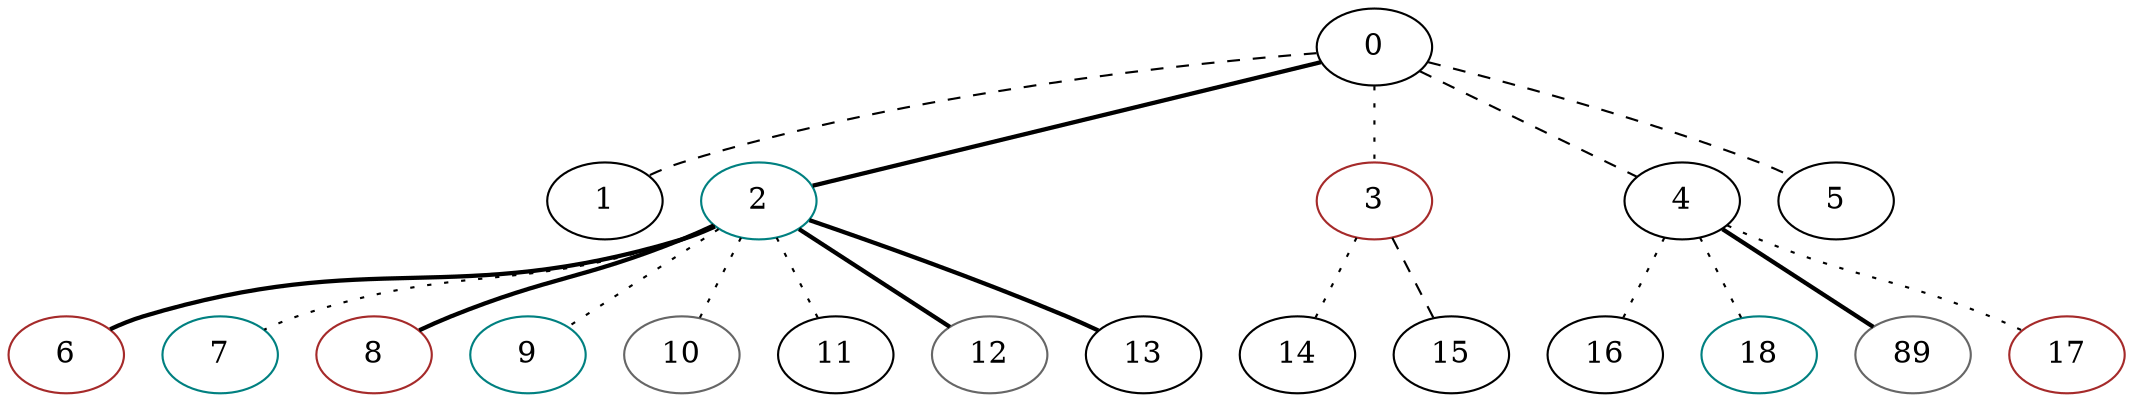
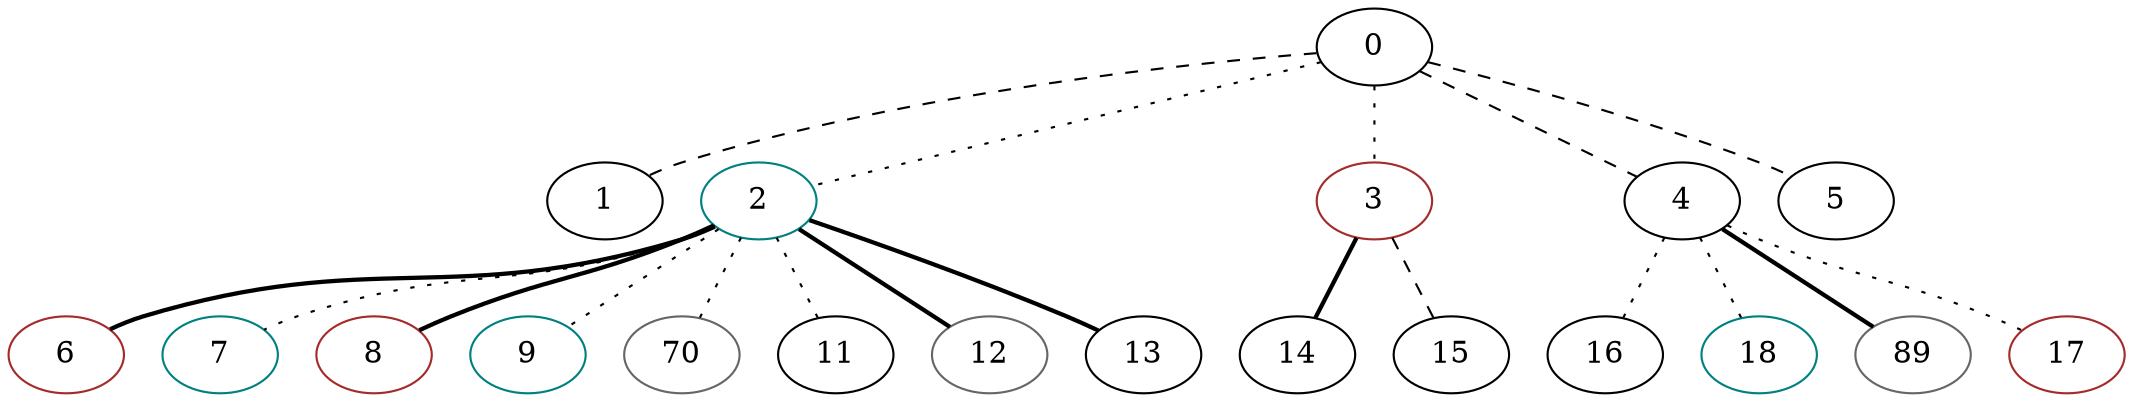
edge "0" -- "2": style bold -> dotted
edge "3" -- "14": style dotted -> bold
node "10": label "10" -> "70"
